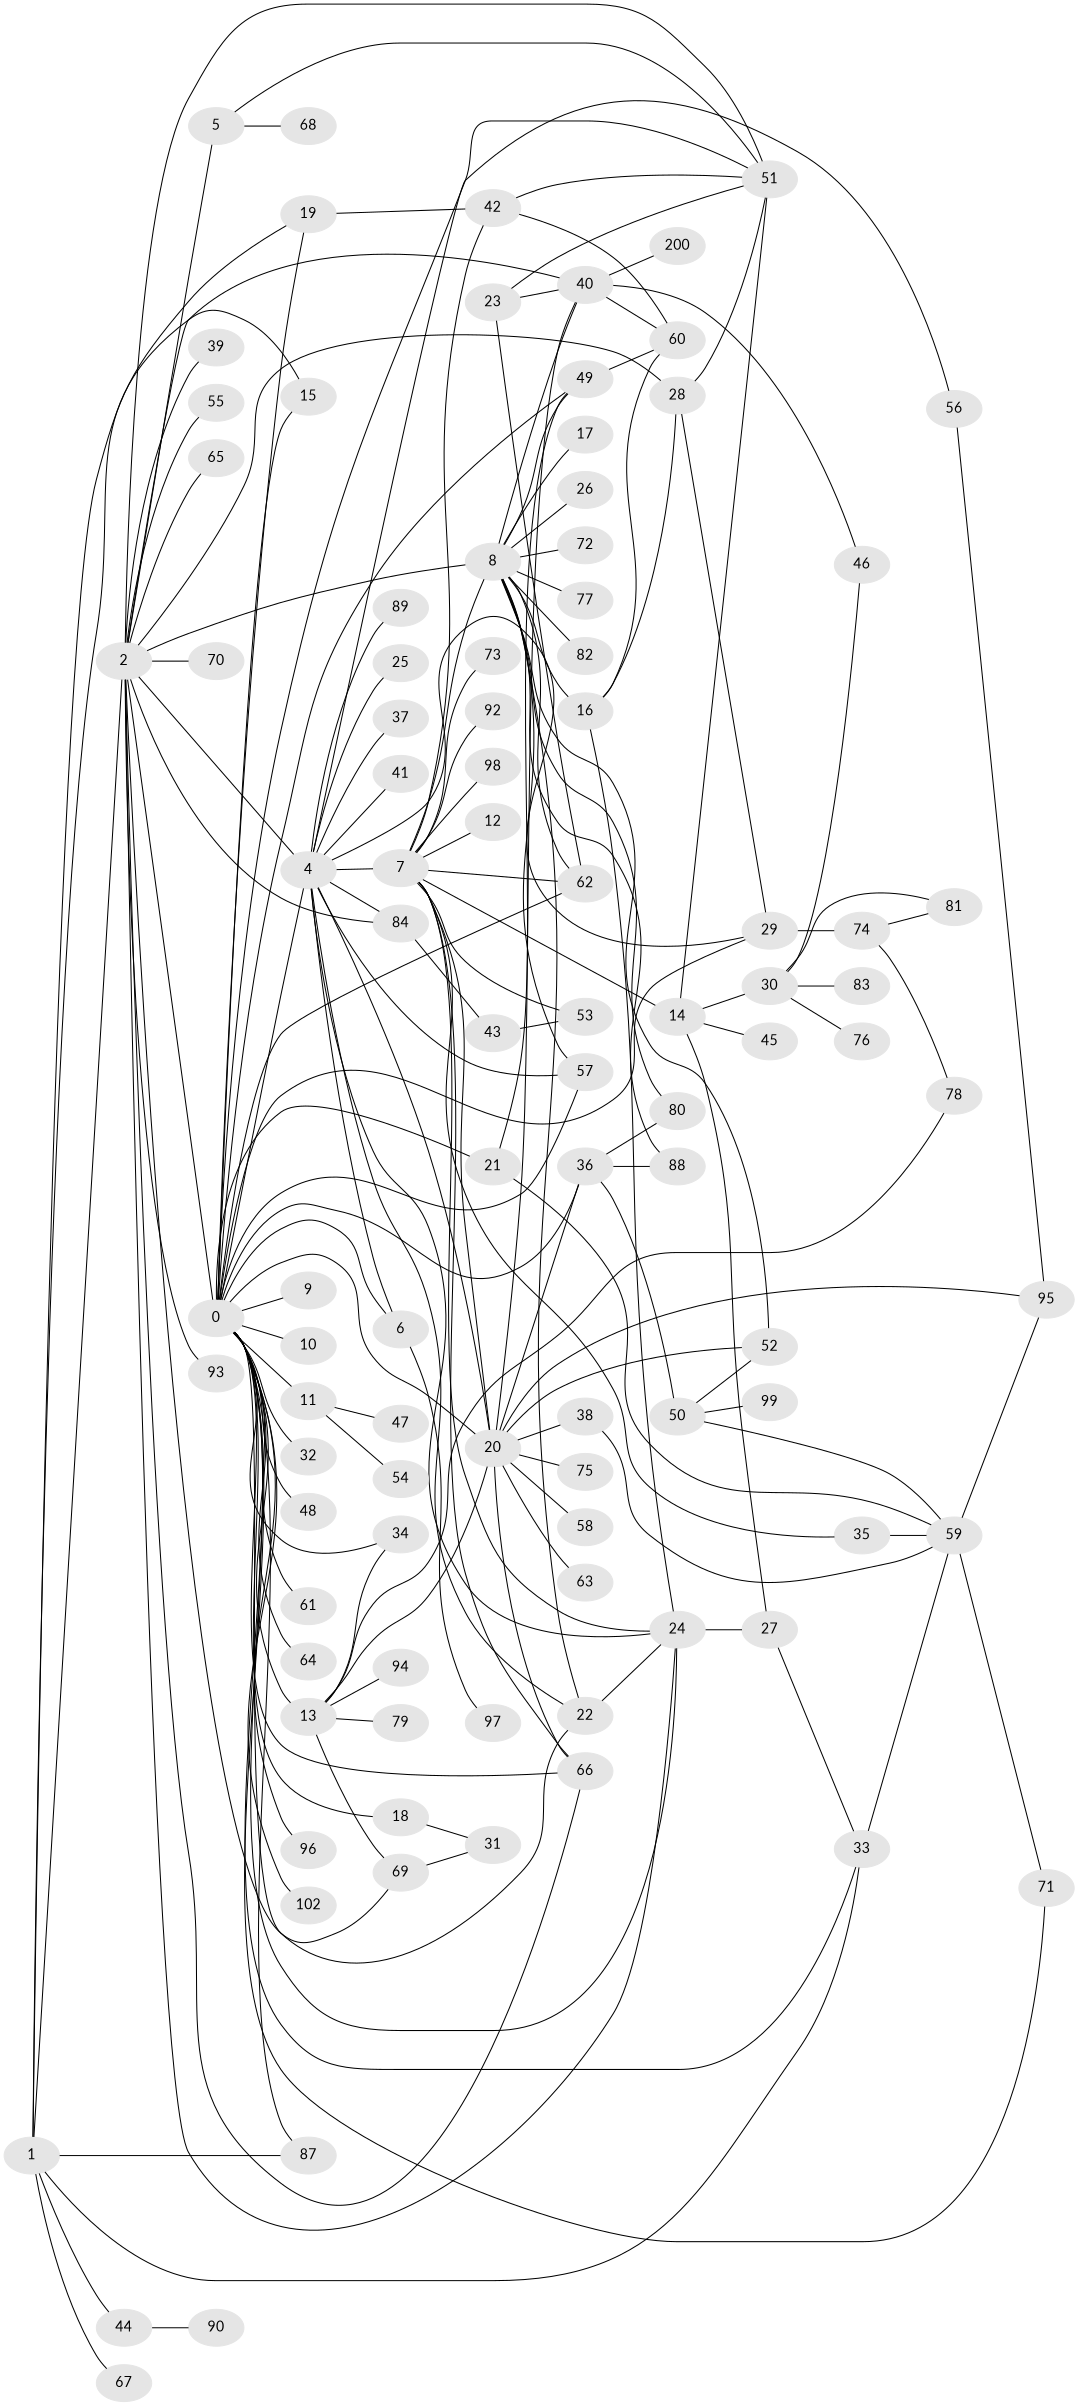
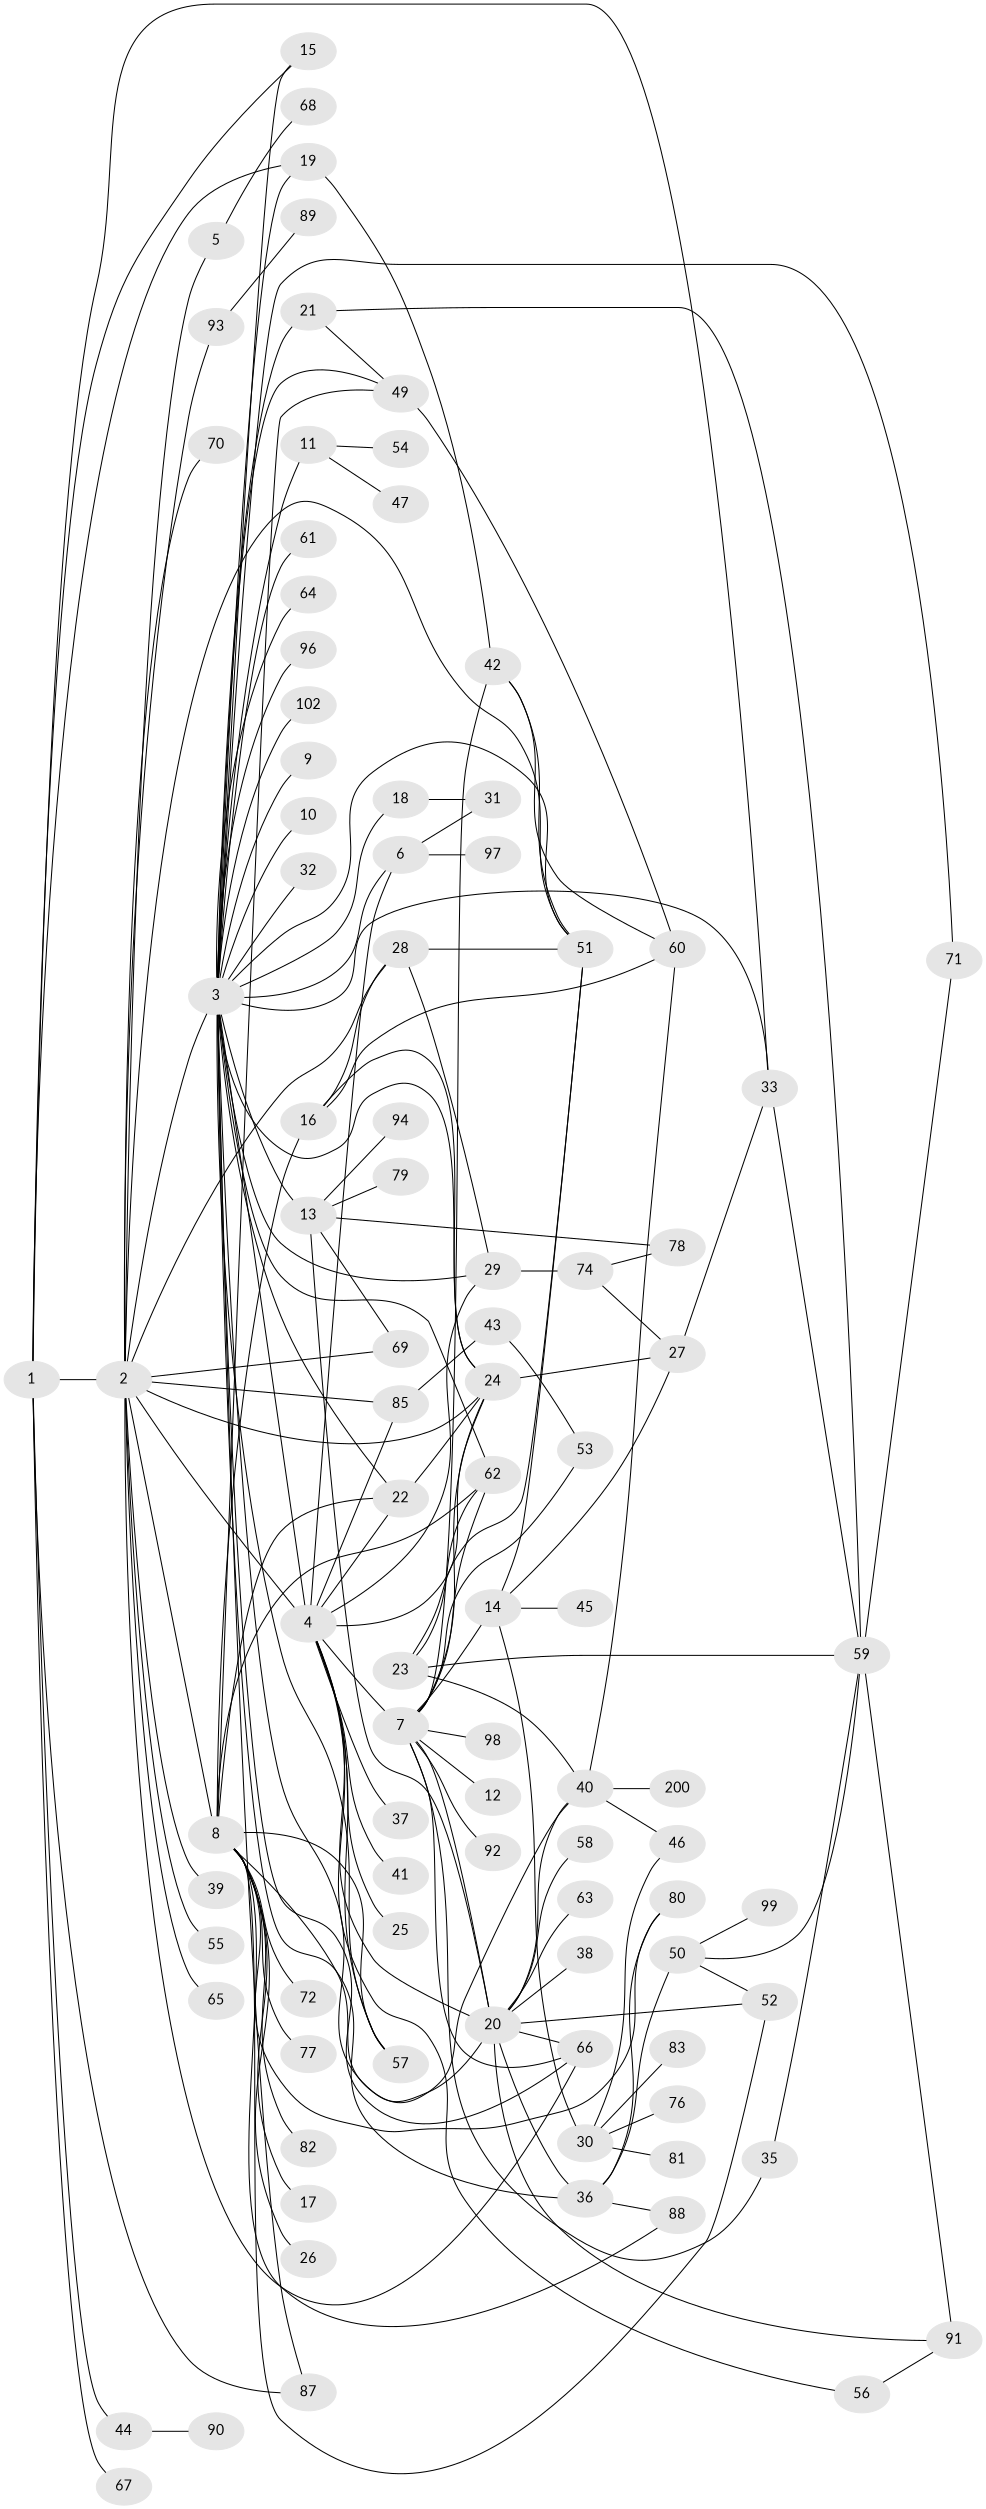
edge "5" -- "51": removed
edge "40" -- "2": removed
node "73": removed
edge "8" -- "7": removed
edge "89" -- "4": now "89" -- "93"
edge "81" -- "74": now "27" -- "74"
node "84": label "84" -> "85"
node "95": label "95" -> "91"
node "0": label "0" -> "3"
node "75": removed
node "48": removed
node "34": removed
edge "38" -- "59": now "23" -- "59"
edge "31" -- "69": now "31" -- "6"
